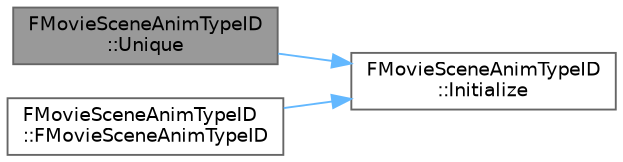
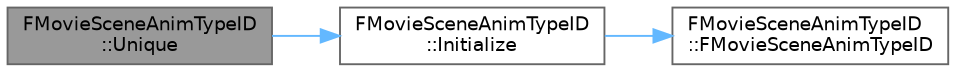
edge "FMovieSceneAnimTypeID ::FMovieSceneAnimTypeID" -> "FMovieSceneAnimTypeID ::Initialize": reversed
